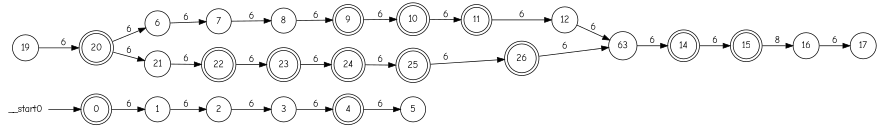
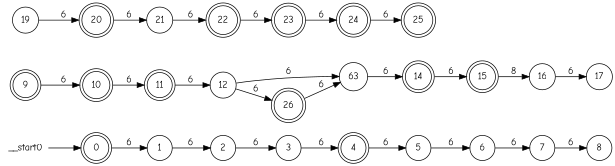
edge "8" -> "9": removed, label "6"
edge "20" -> "6": now "5" -> "6"
edge "25" -> "26": now "12" -> "26"
